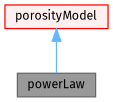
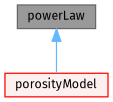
edge "powerLaw" -> "porosityModel": reversed
